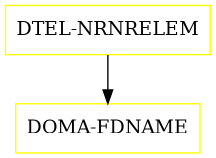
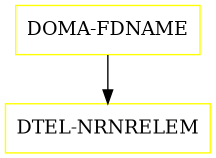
edge "DTEL-NRNRELEM" -> "DOMA-FDNAME": reversed
